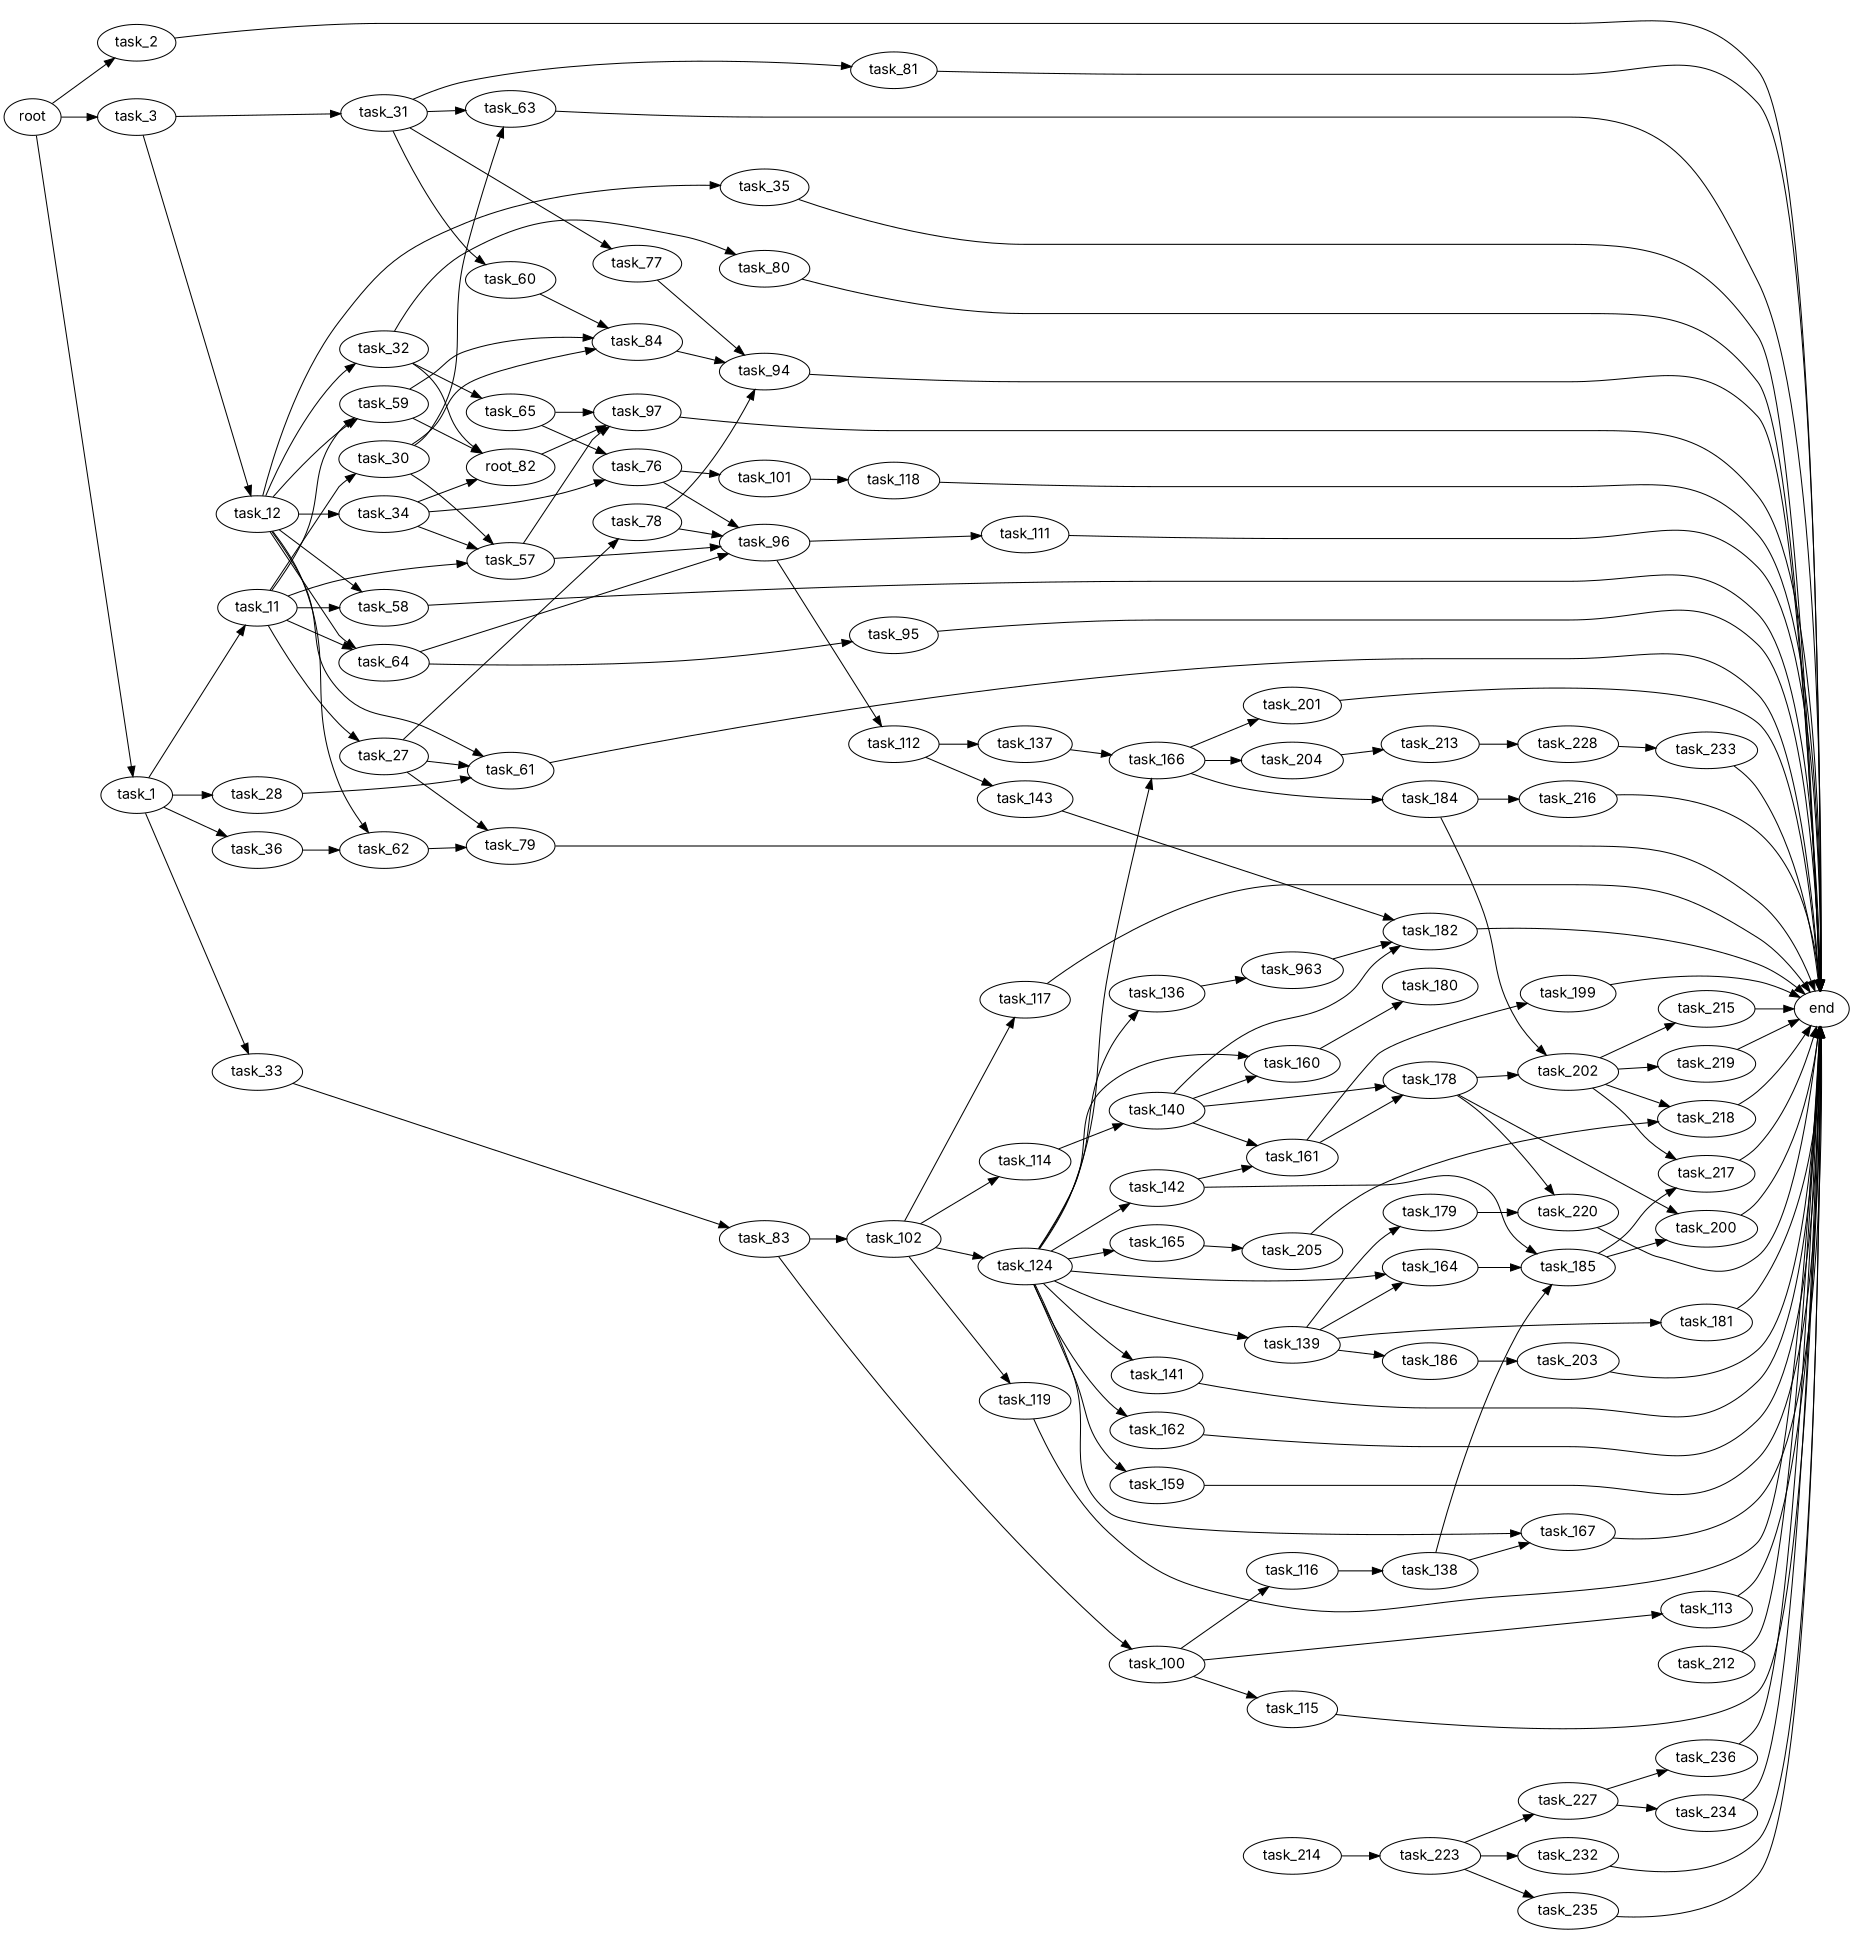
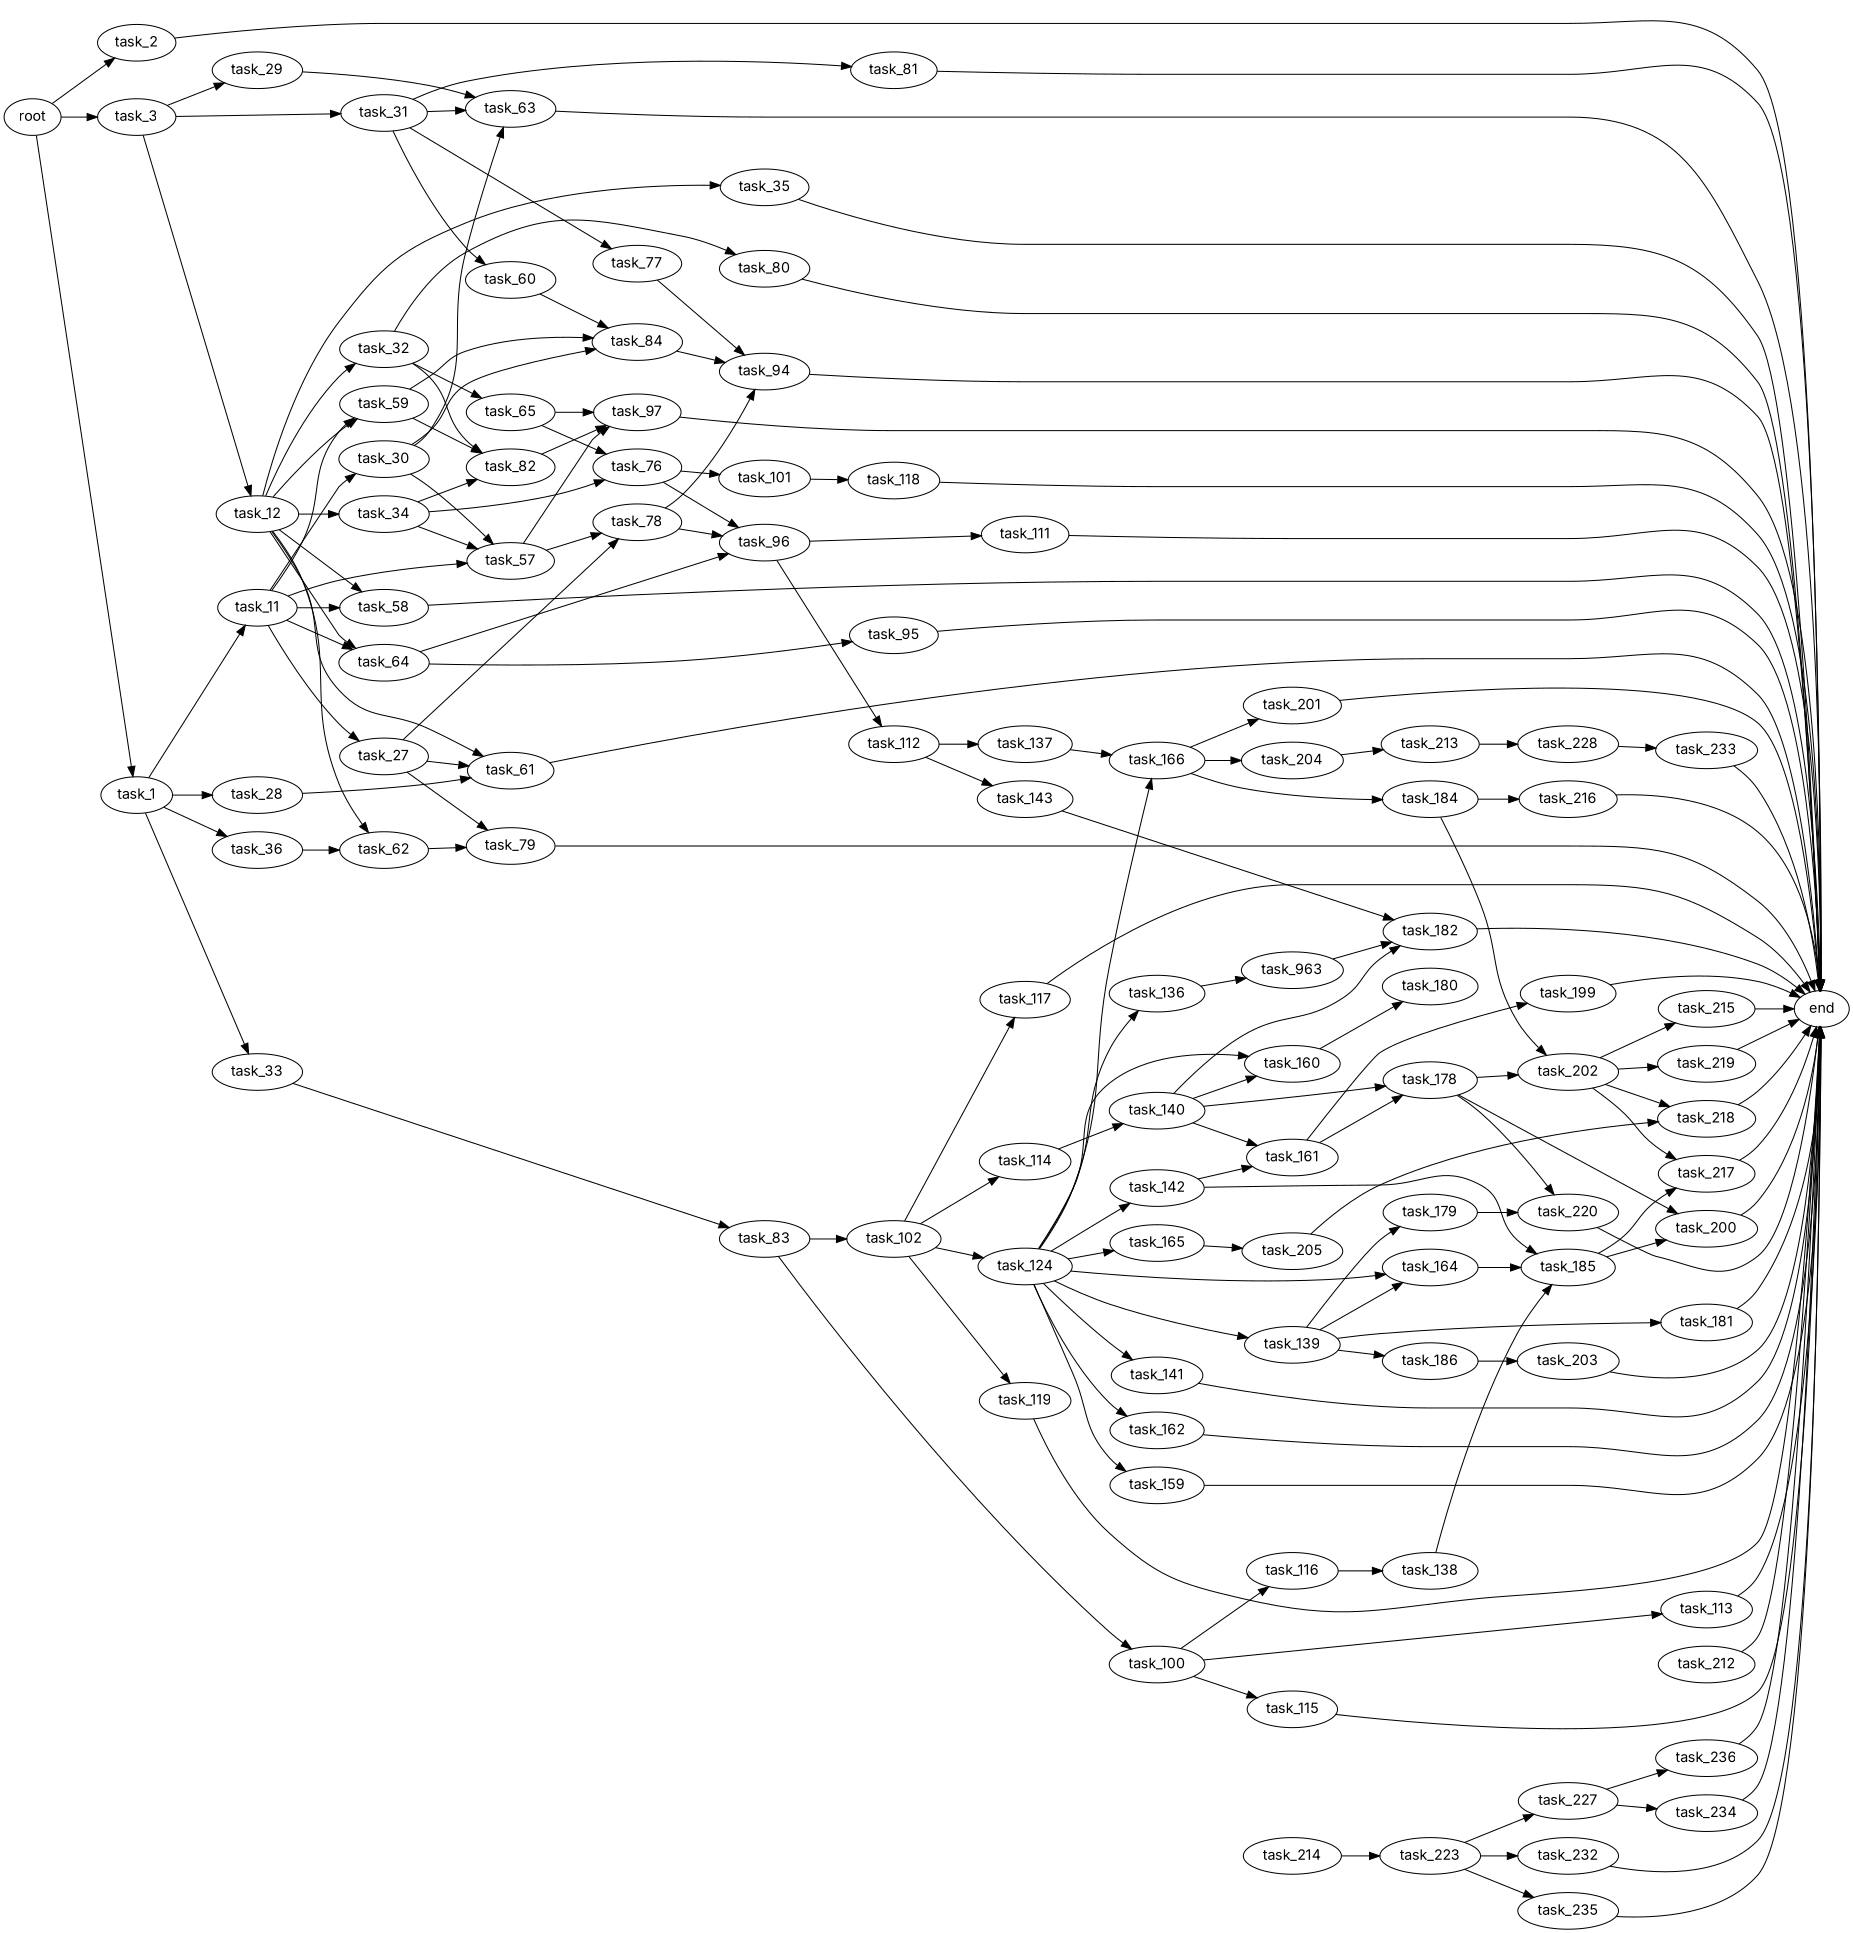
node "task_29": added
node "root_82": label "root_82" -> "task_82"
edge "task_57" -> "task_96": now "task_57" -> "task_78"
node "task_167": removed
